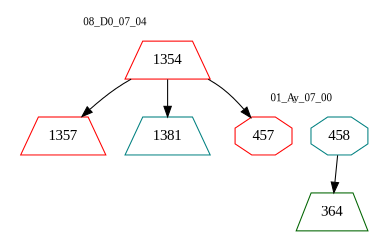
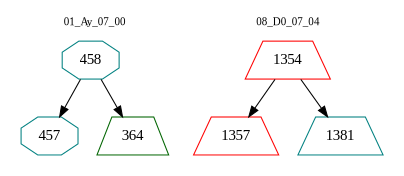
edge "1354" -> "457": now "458" -> "457"
node "457": color red -> teal
